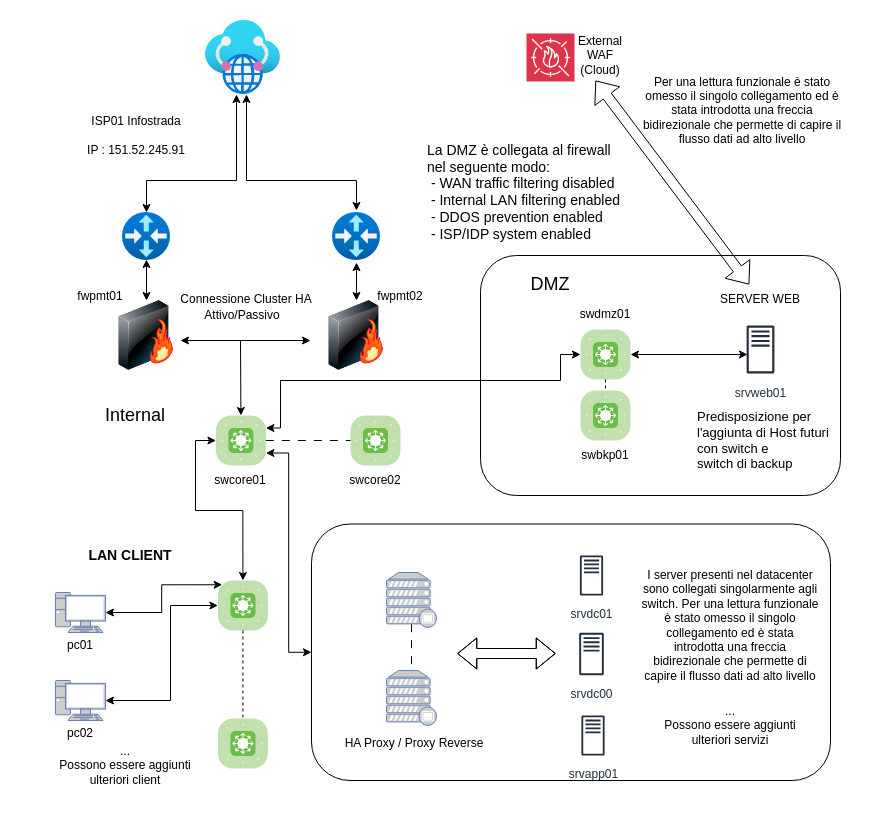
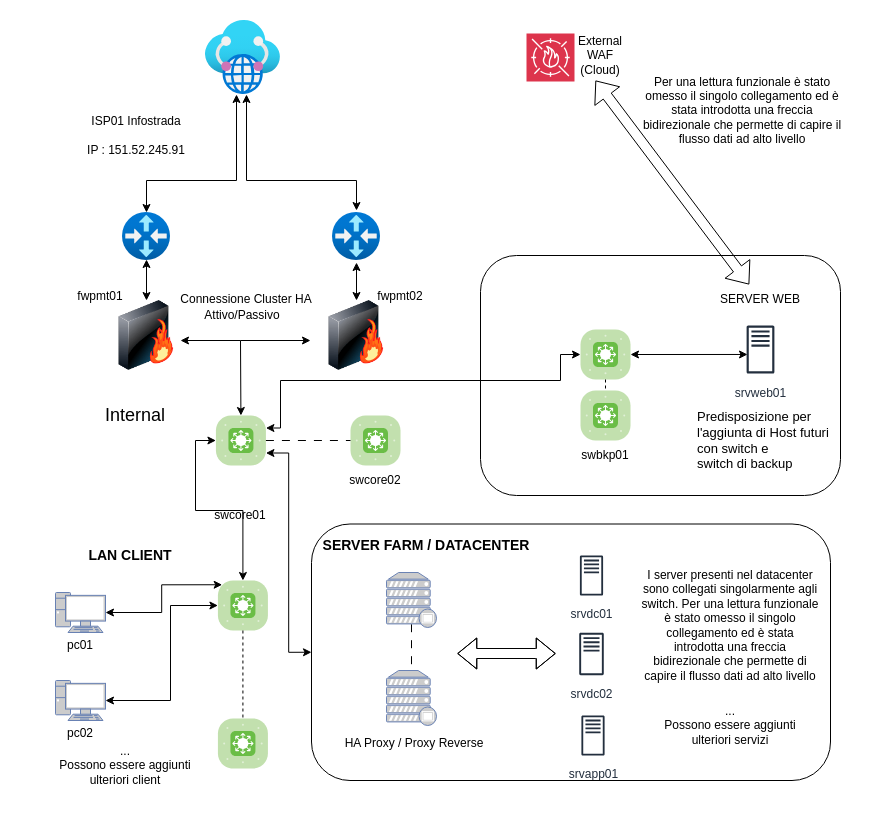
node "La DMZ è collegata al firewall nel seguente modo: - WAN traffic filtering disabled - Internal LAN filtering enabled - DDOS prevention enabled - ISP/IDP system enabled": removed
node "DMZ": removed
node "swdmz01": removed
node "swcore01": moved (241, 481) -> (241, 516)
node "SERVER FARM / DATACENTER": added
node "srvdc00": label "srvdc00" -> "srvdc02"
